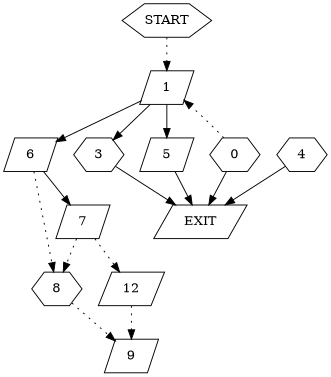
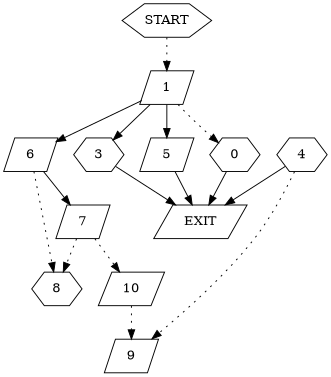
edge "0" -> "1": reversed
node "12": label "12" -> "10"
edge "8" -> "9": now "4" -> "9"
